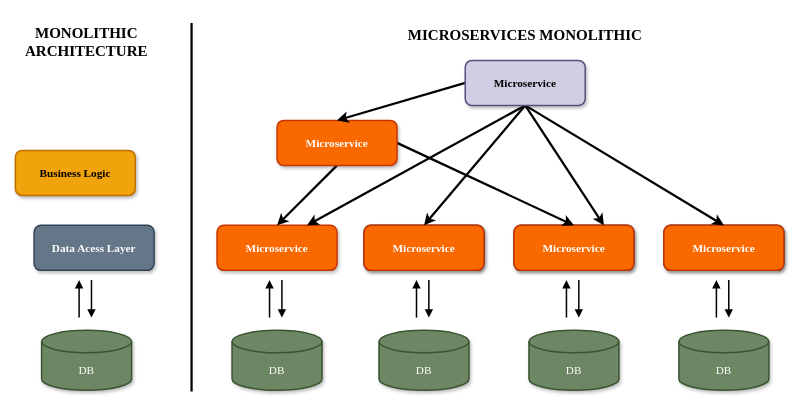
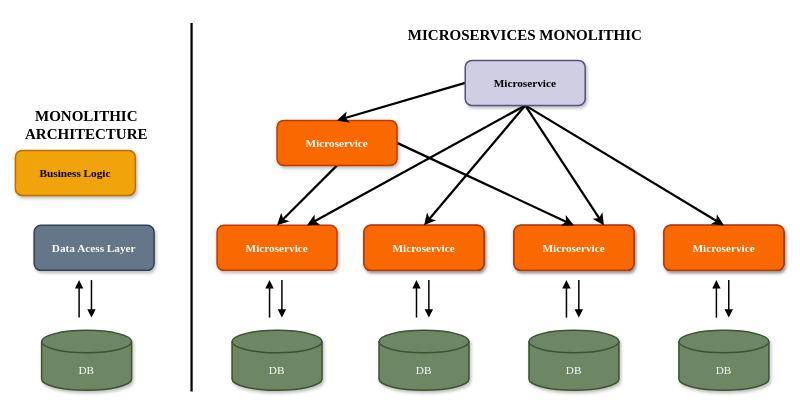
node "MONOLITHIC ARCHITECTURE": moved (87, 42) -> (87, 124)
